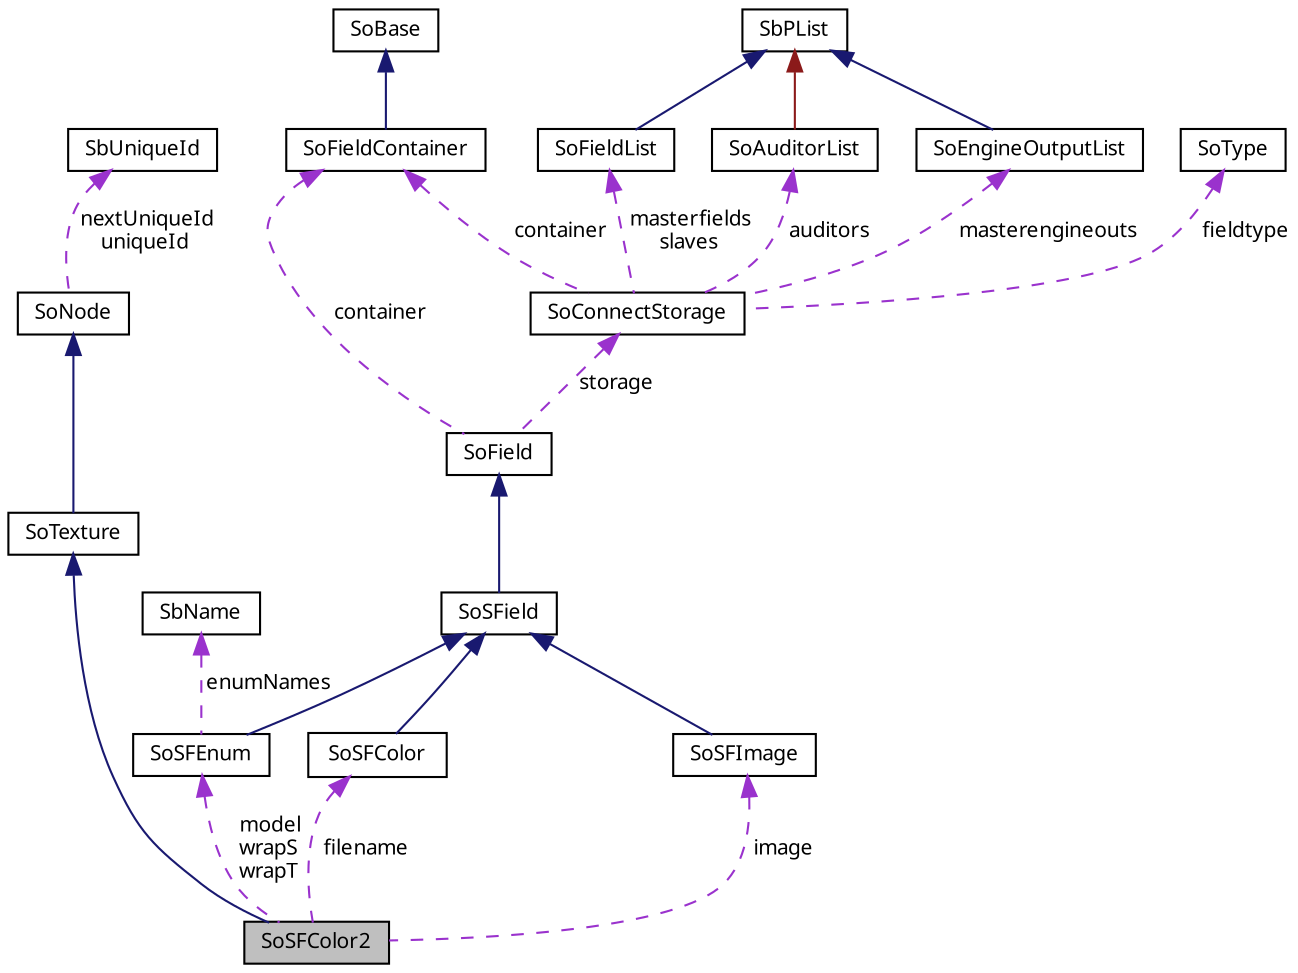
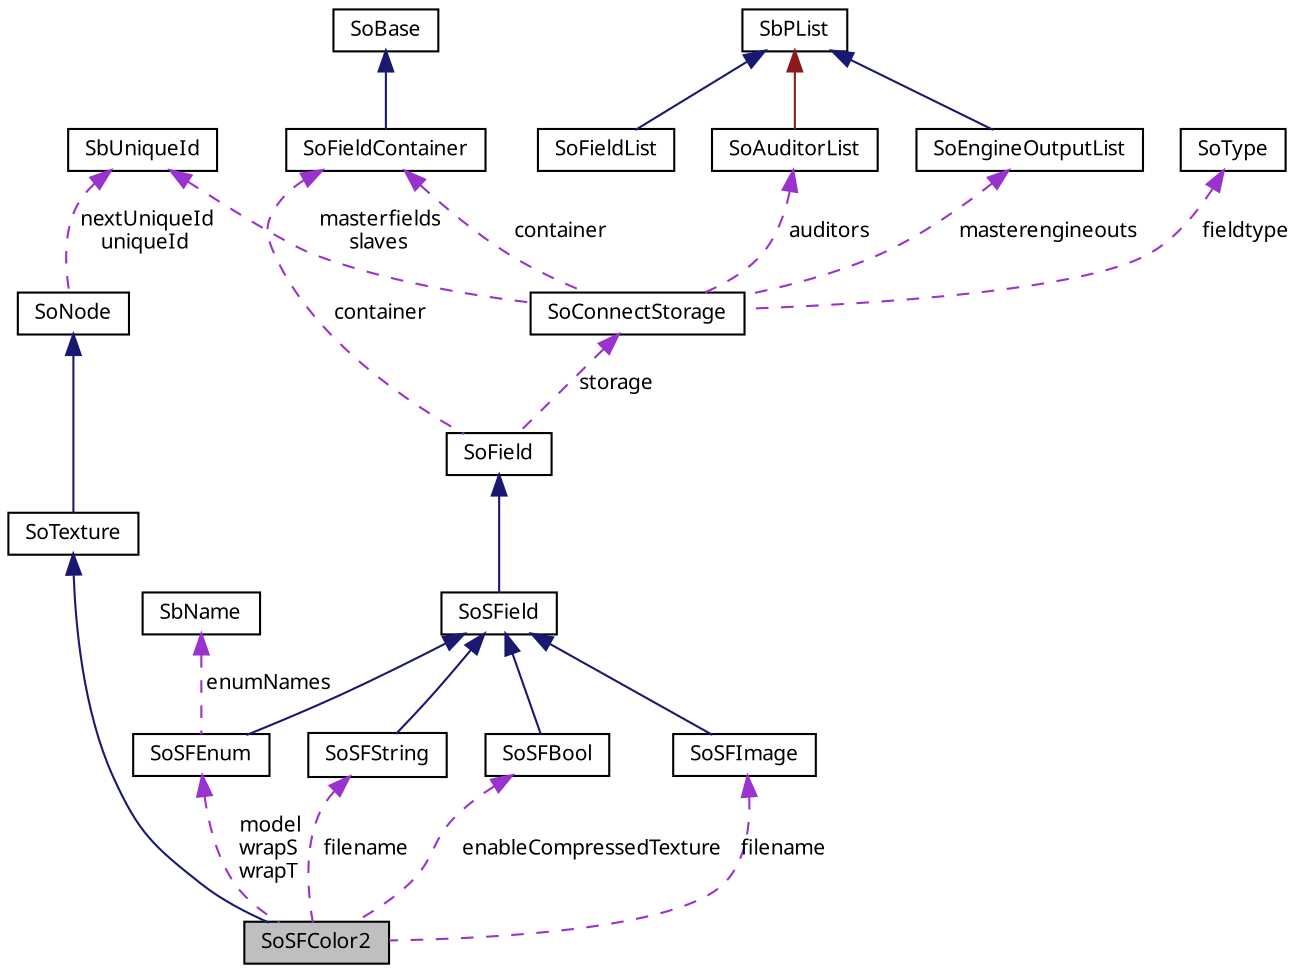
edge "SoConnectStorage" -> "SoFieldList": now "SoConnectStorage" -> "SbUniqueId"
node "SoSFColor": label "SoSFColor" -> "SoSFString"
node "SoSFBool": added
edge "SoSFColor2" -> "SoSFImage": label " image" -> " filename"
